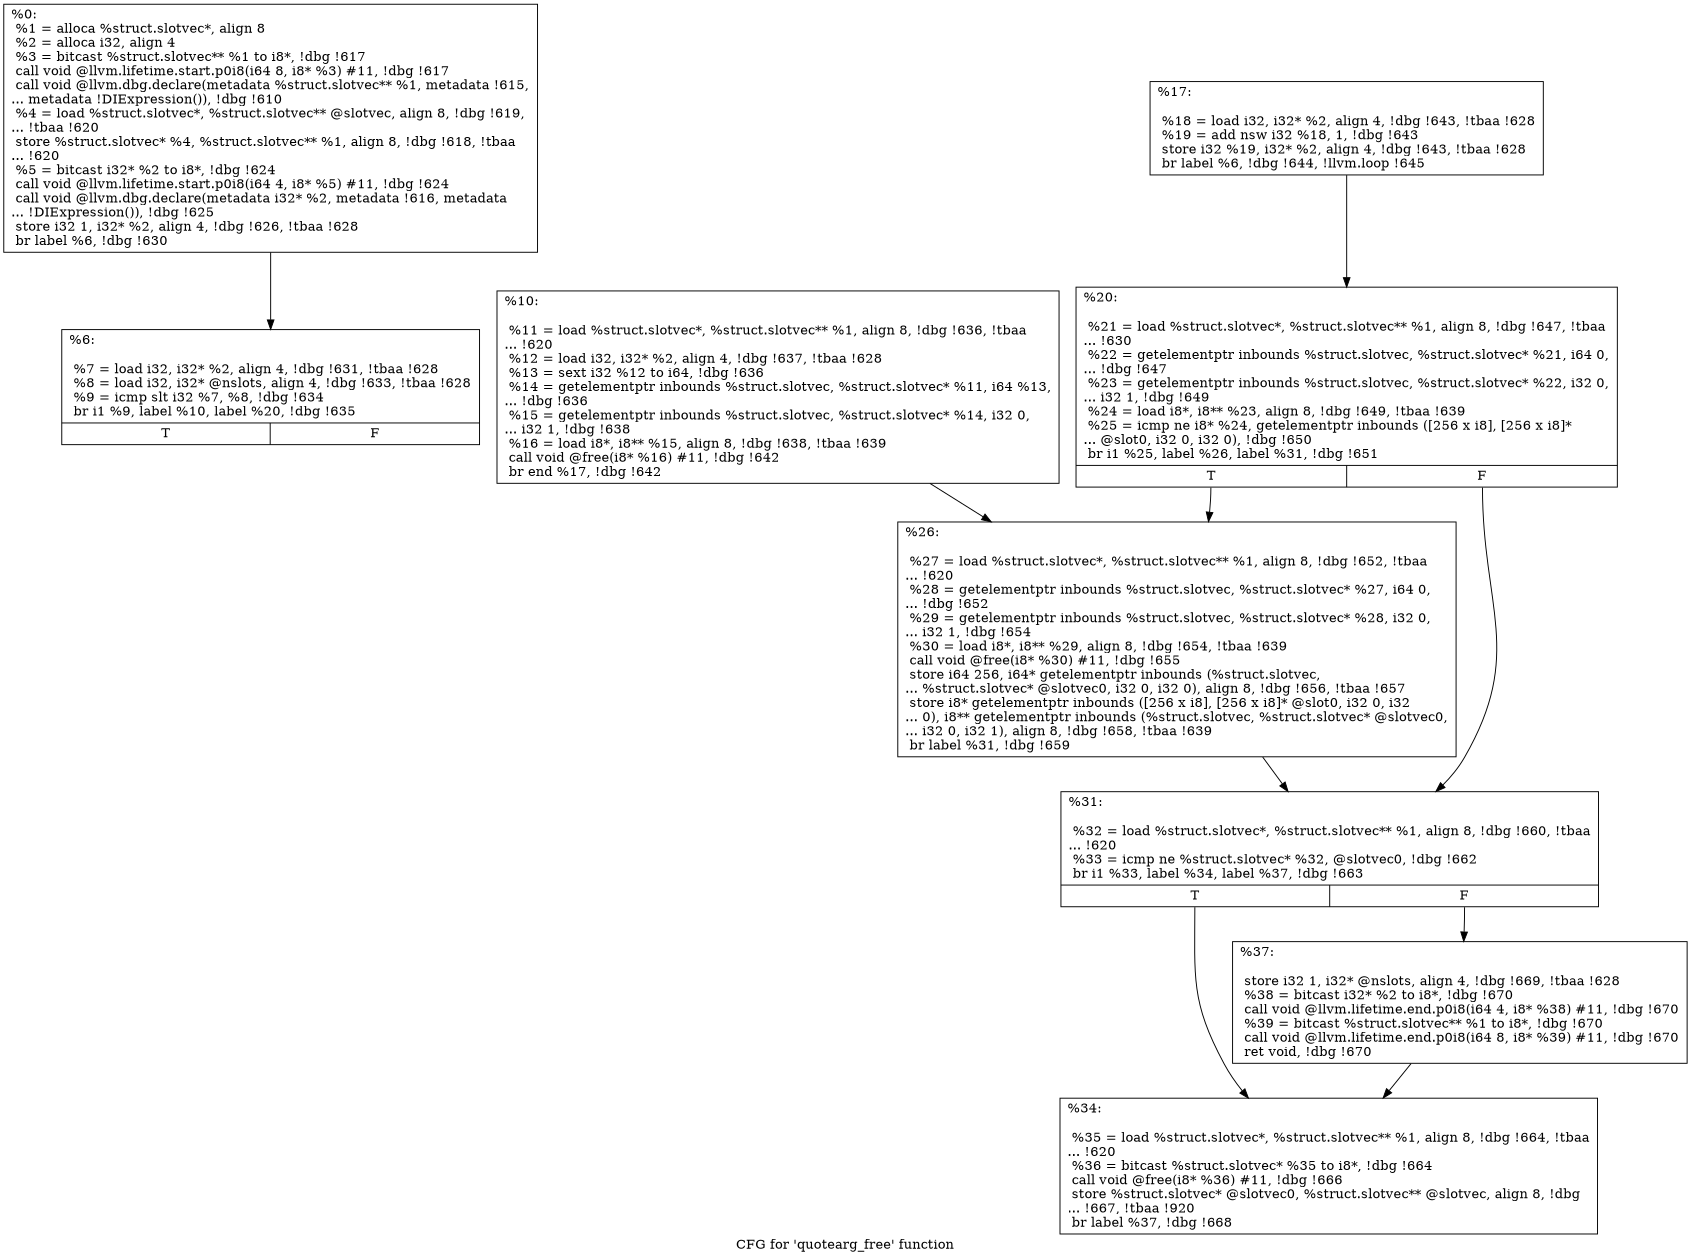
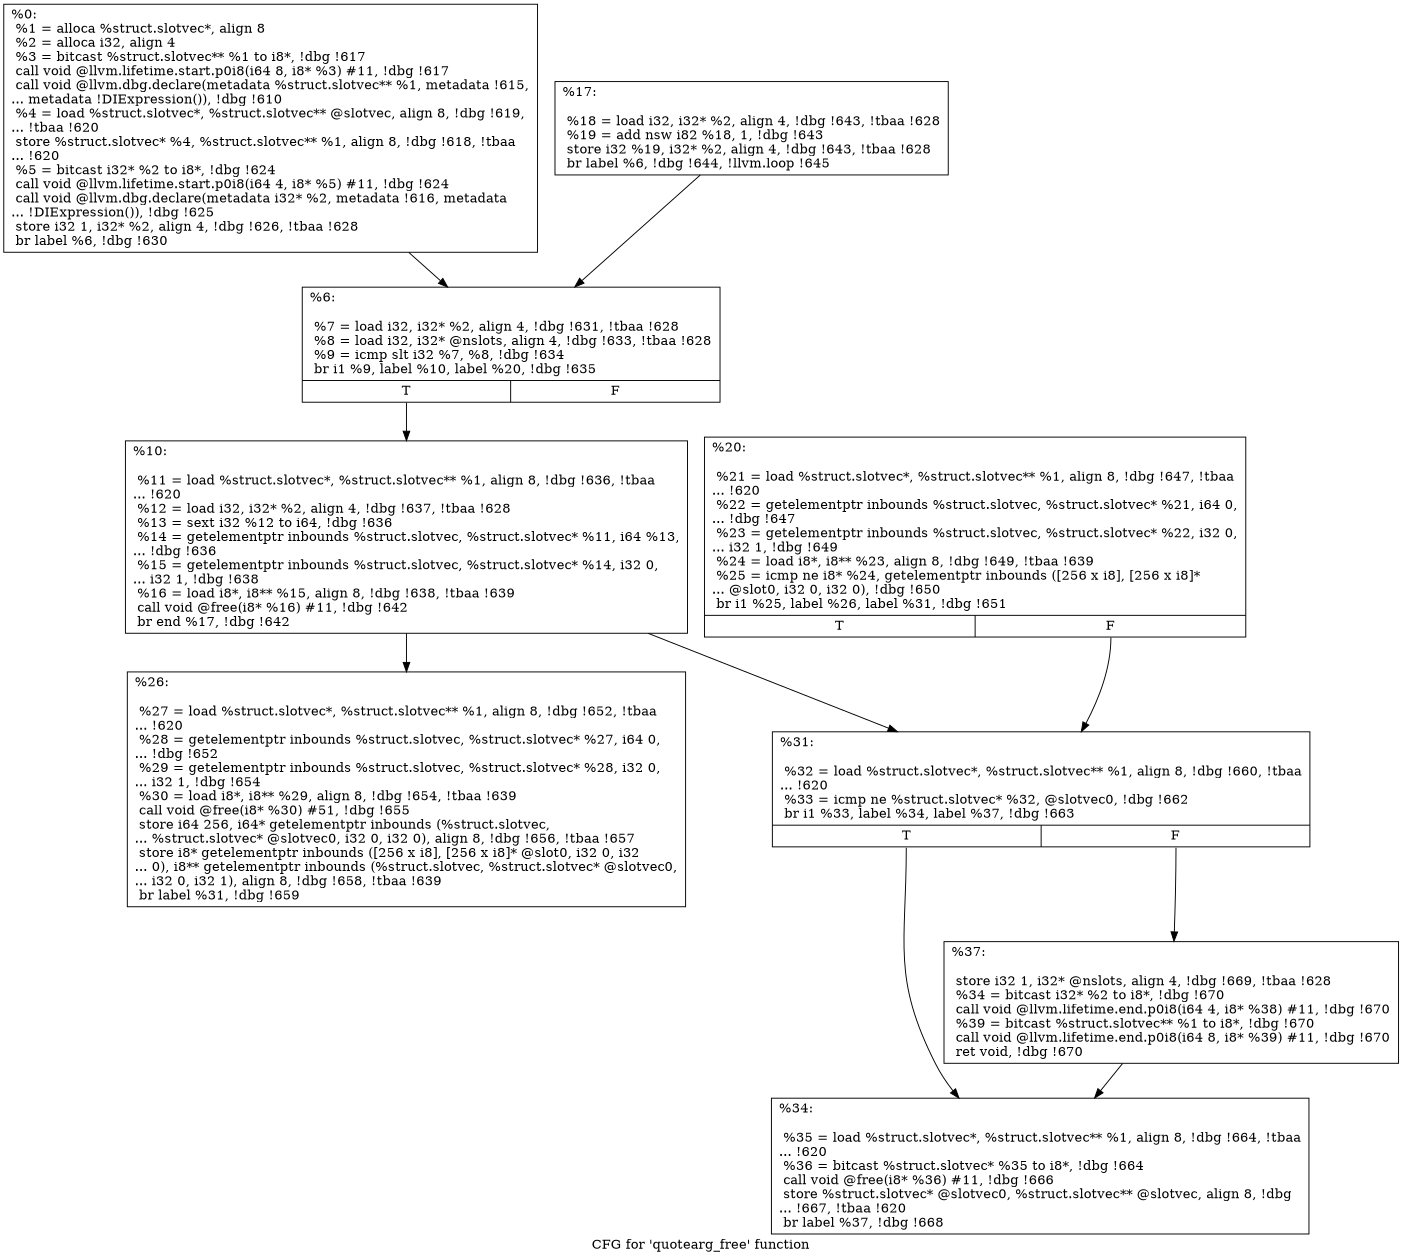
node "%17:": text "%19 = add nsw i32 %18, 1, !dbg !643" -> "%19 = add nsw i82 %18, 1, !dbg !643"
edge "%17:" -> "%20:": now "%17:" -> "%6:"
node "%20:": text "... !630" -> "... !620"
edge "%6:" -> "%10:": added
edge "%20:" -> "%26:": removed
node "%26:": text "call void @free(i8* %30) #11, !dbg !655" -> "call void @free(i8* %30) #51, !dbg !655"
edge "%26:" -> "%31:": now "%10:" -> "%31:"
node "%37:": text "%38 = bitcast i32* %2 to i8*, !dbg !670" -> "%34 = bitcast i32* %2 to i8*, !dbg !670"
node "%34:": text "... !667, !tbaa !920" -> "... !667, !tbaa !620"
